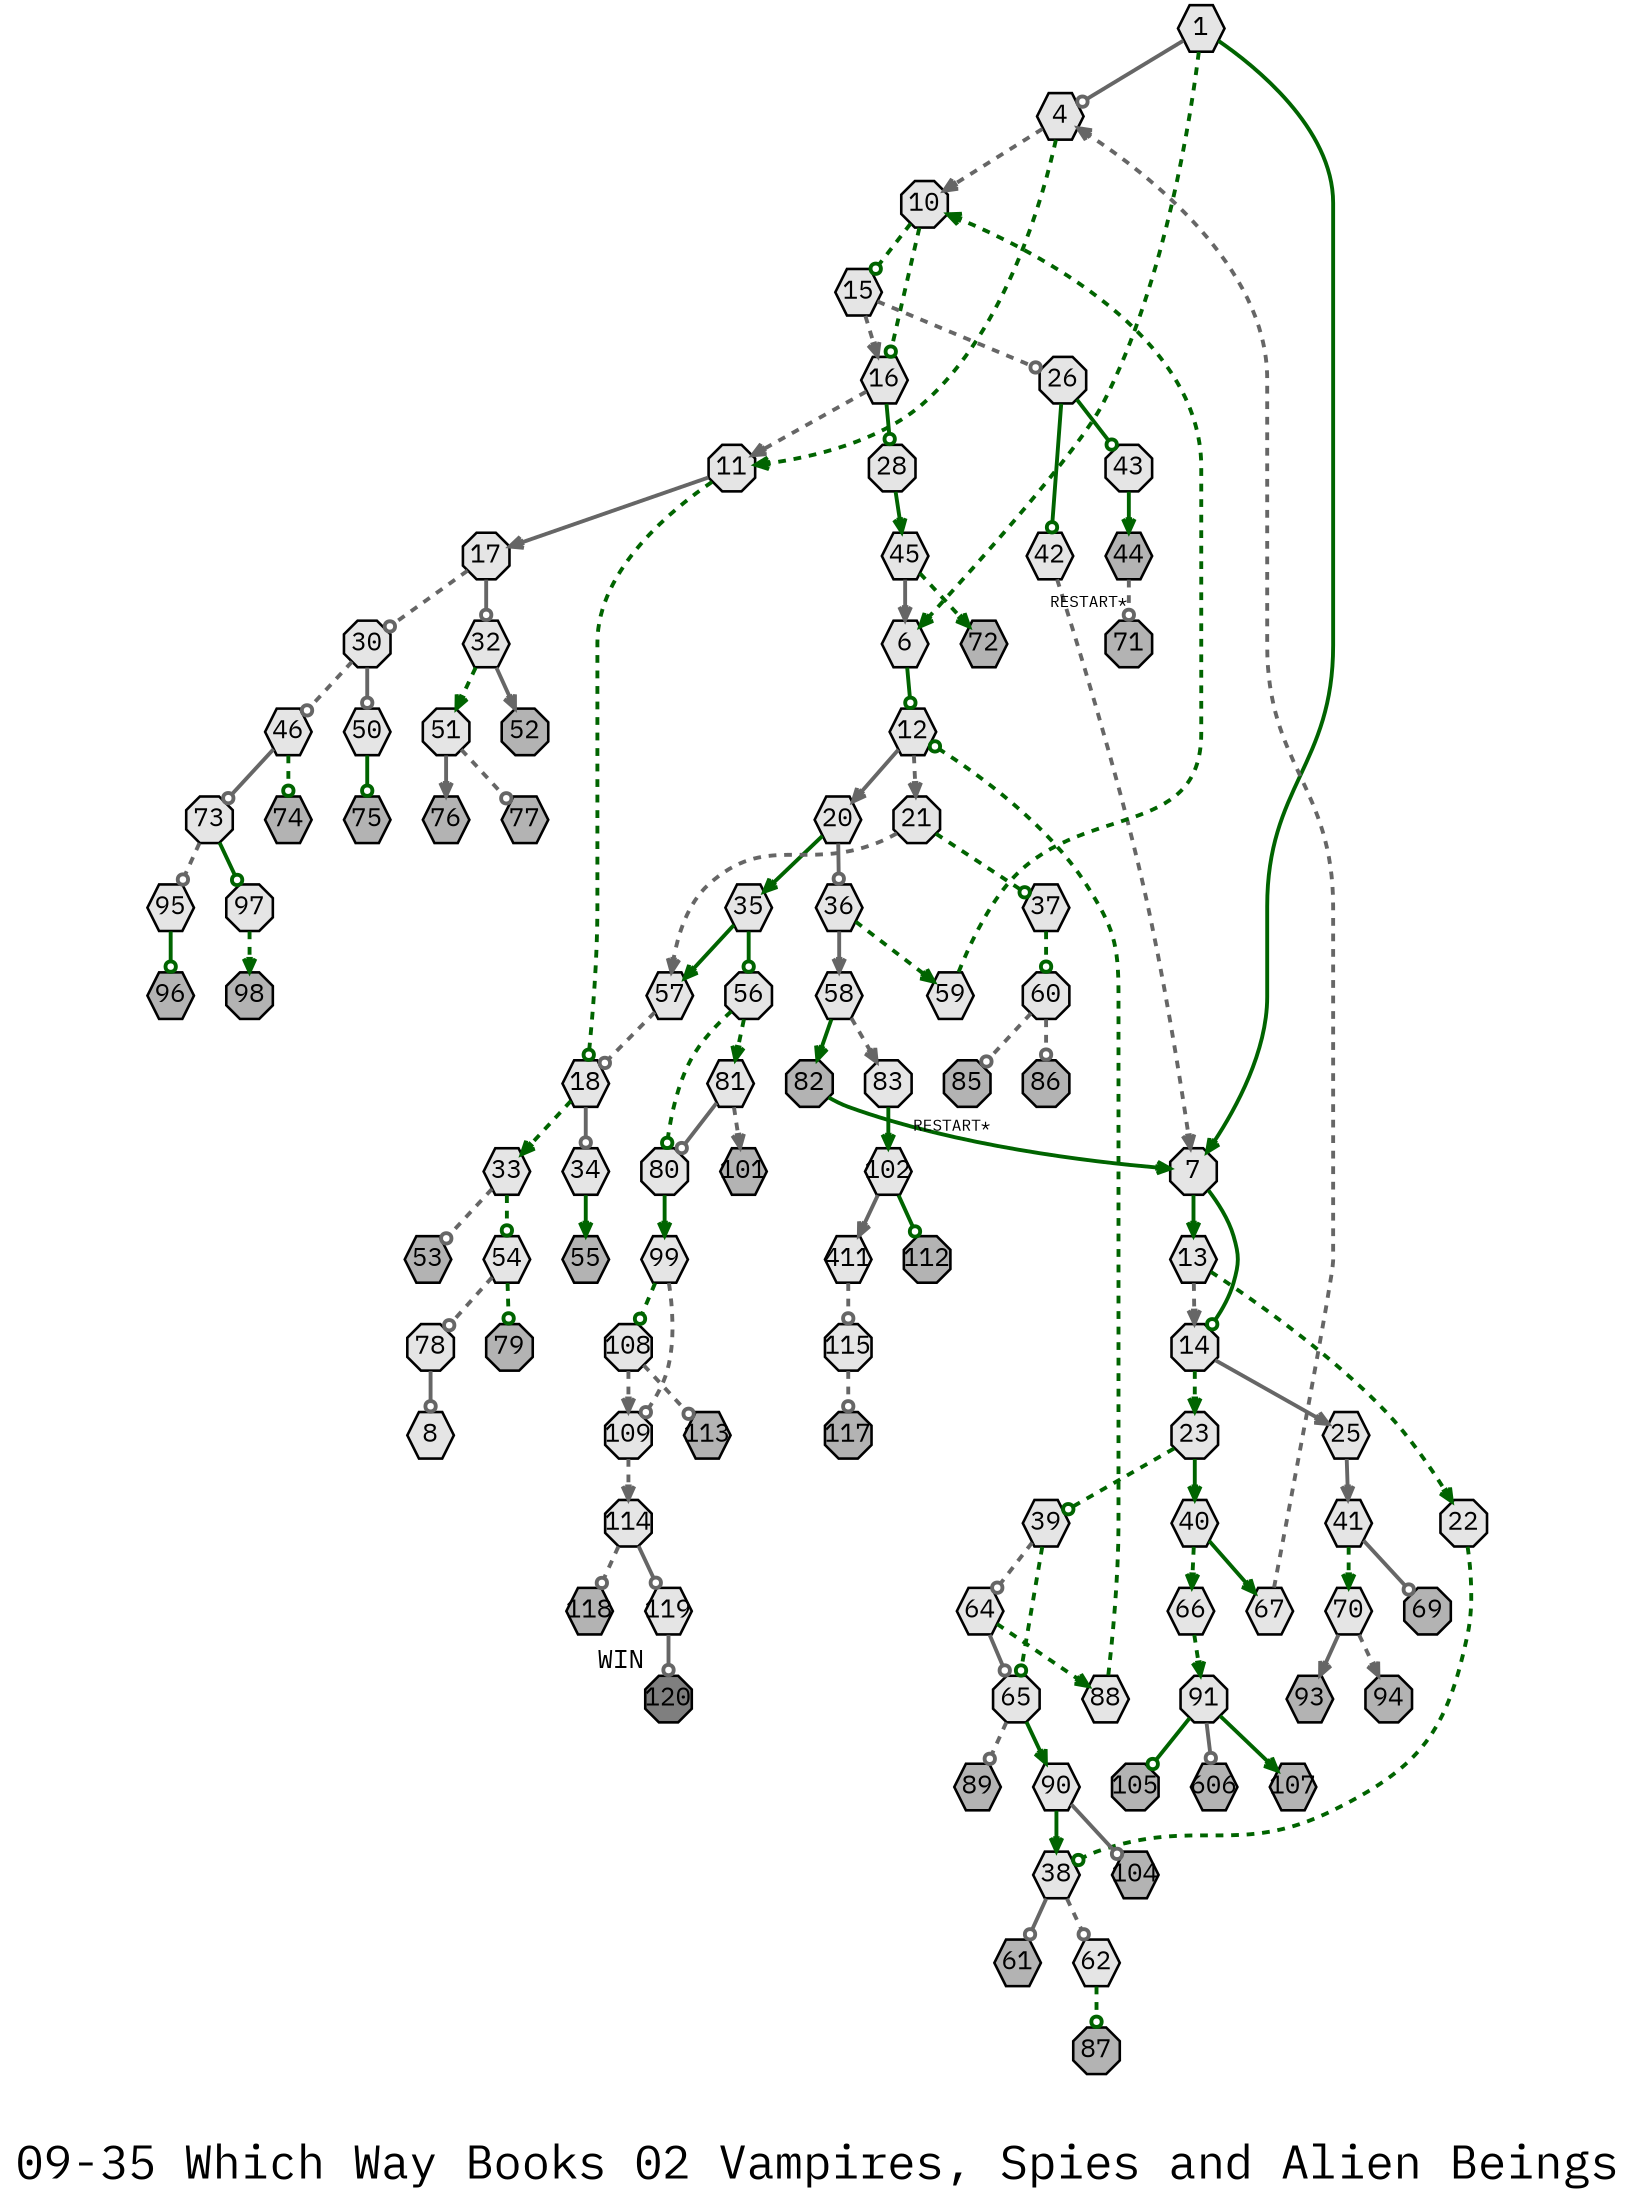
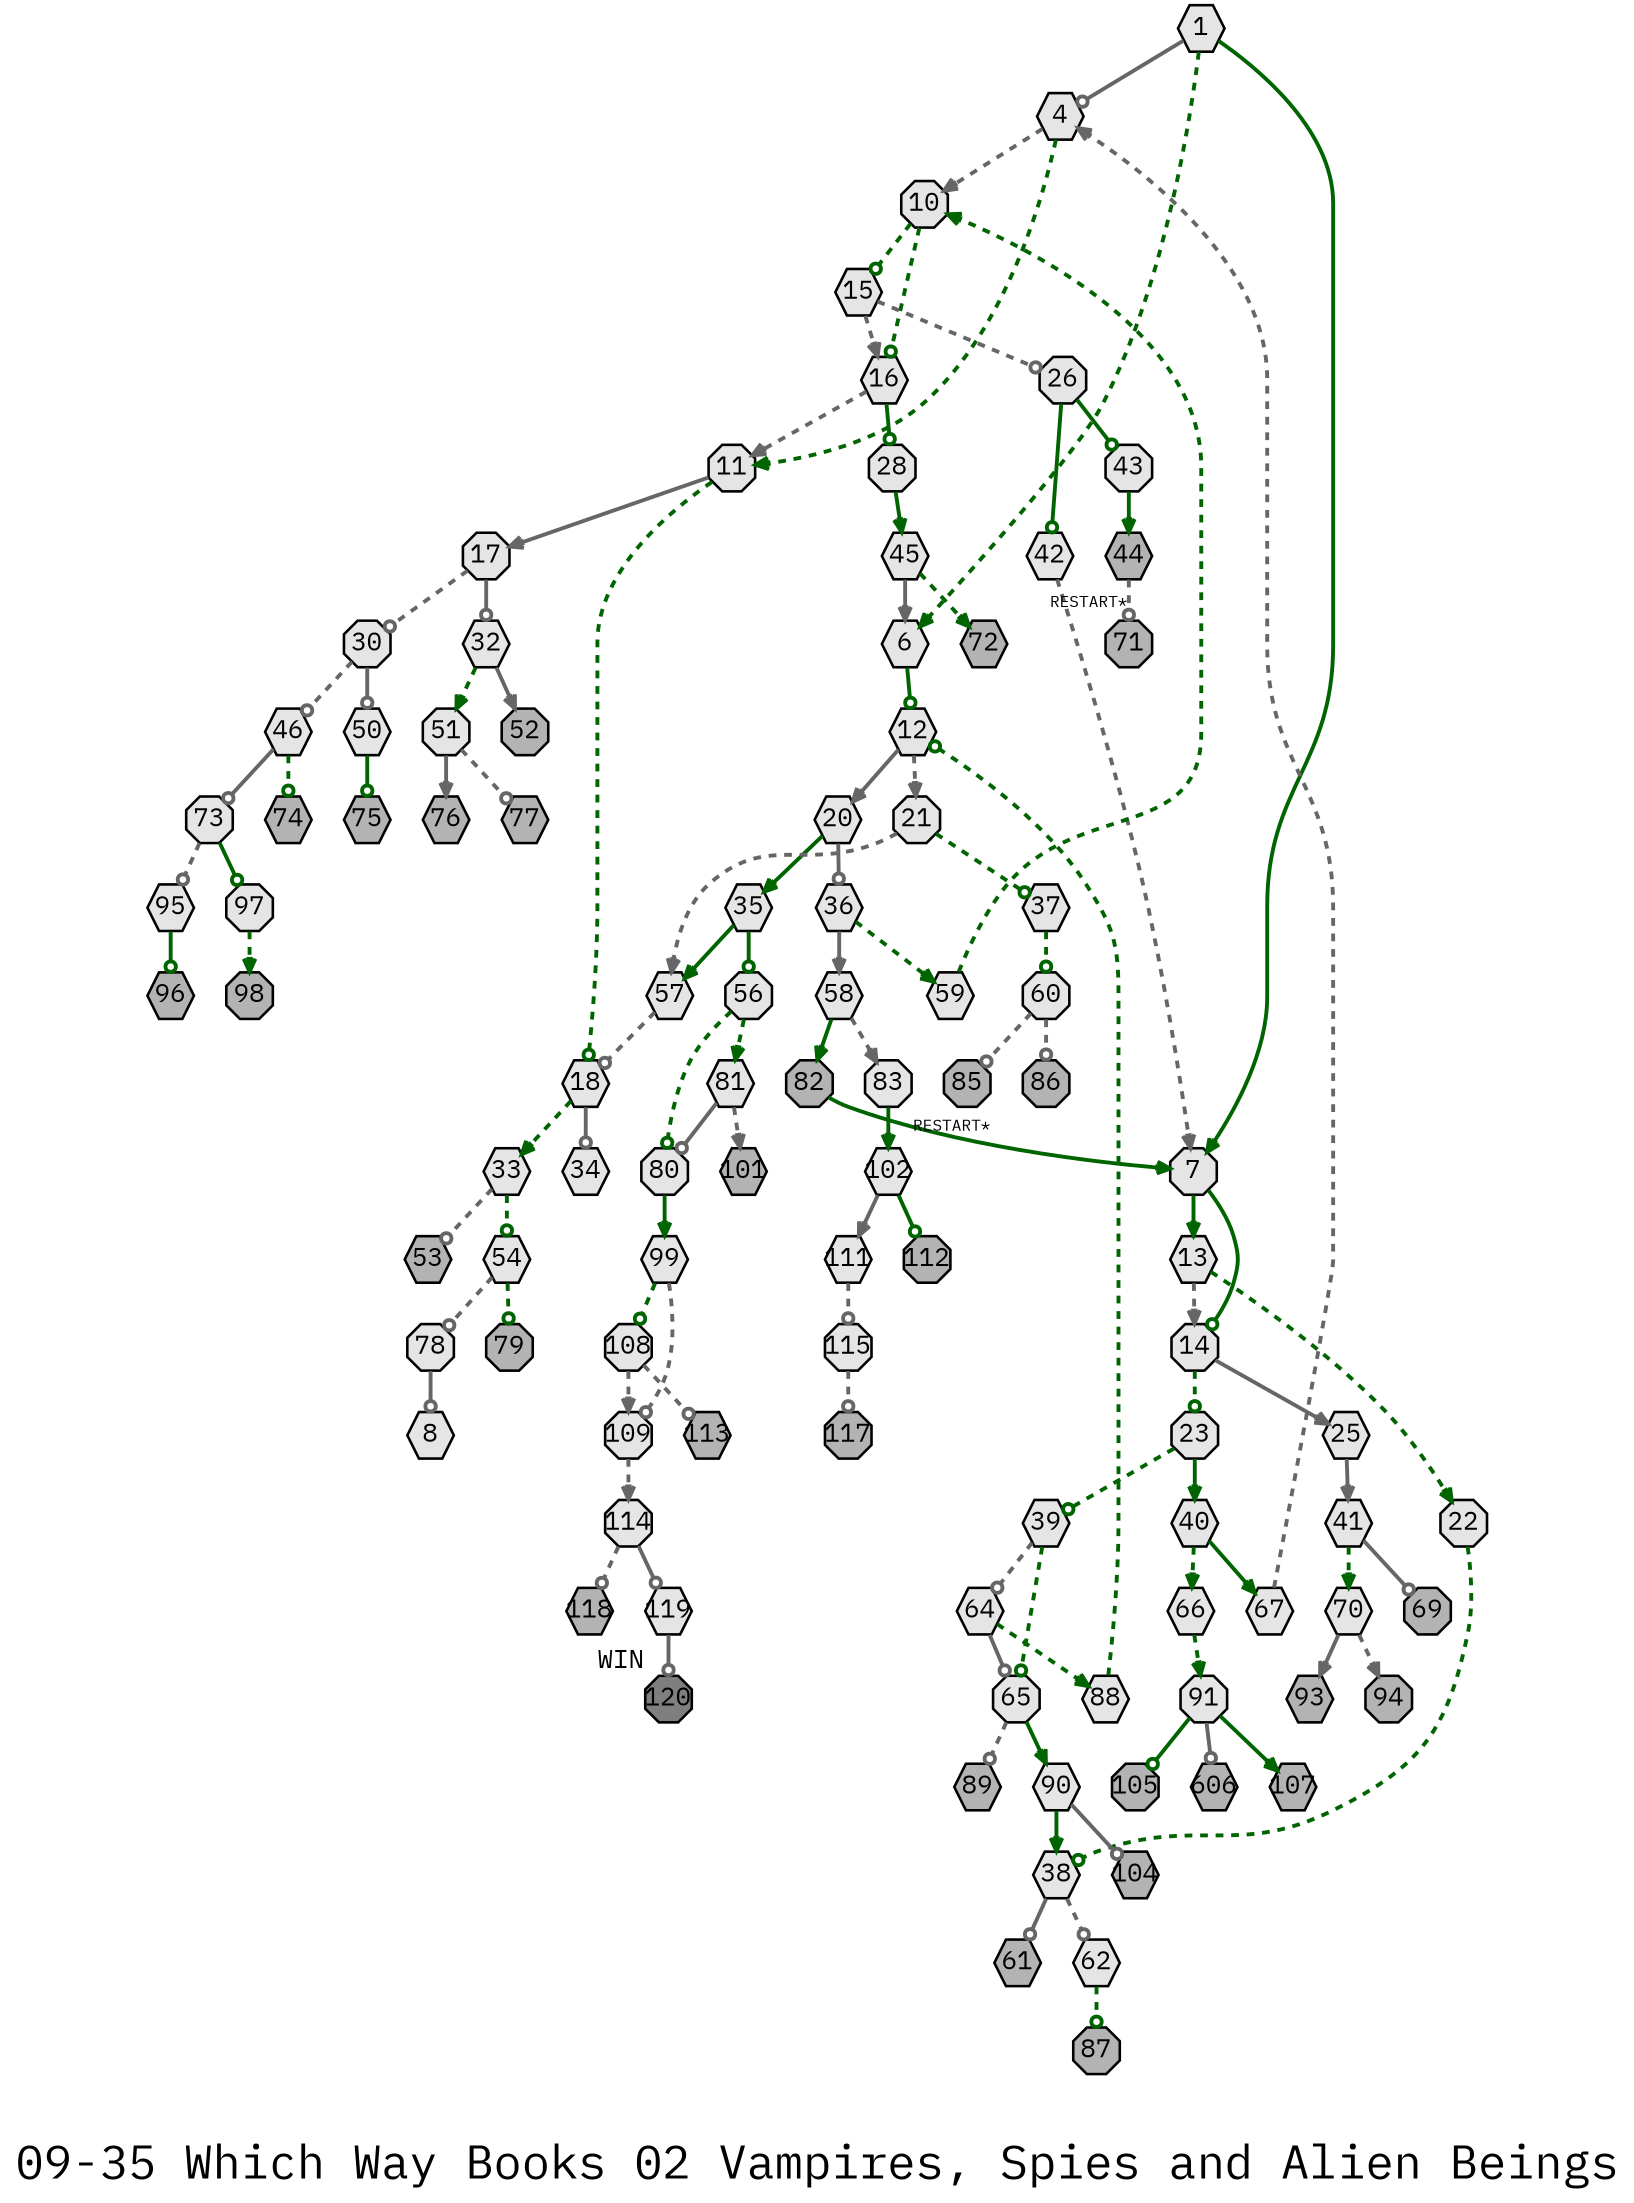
node "55": removed
node "411": label "411" -> "111"
edge "14" -> "23": arrowhead vee -> odot
